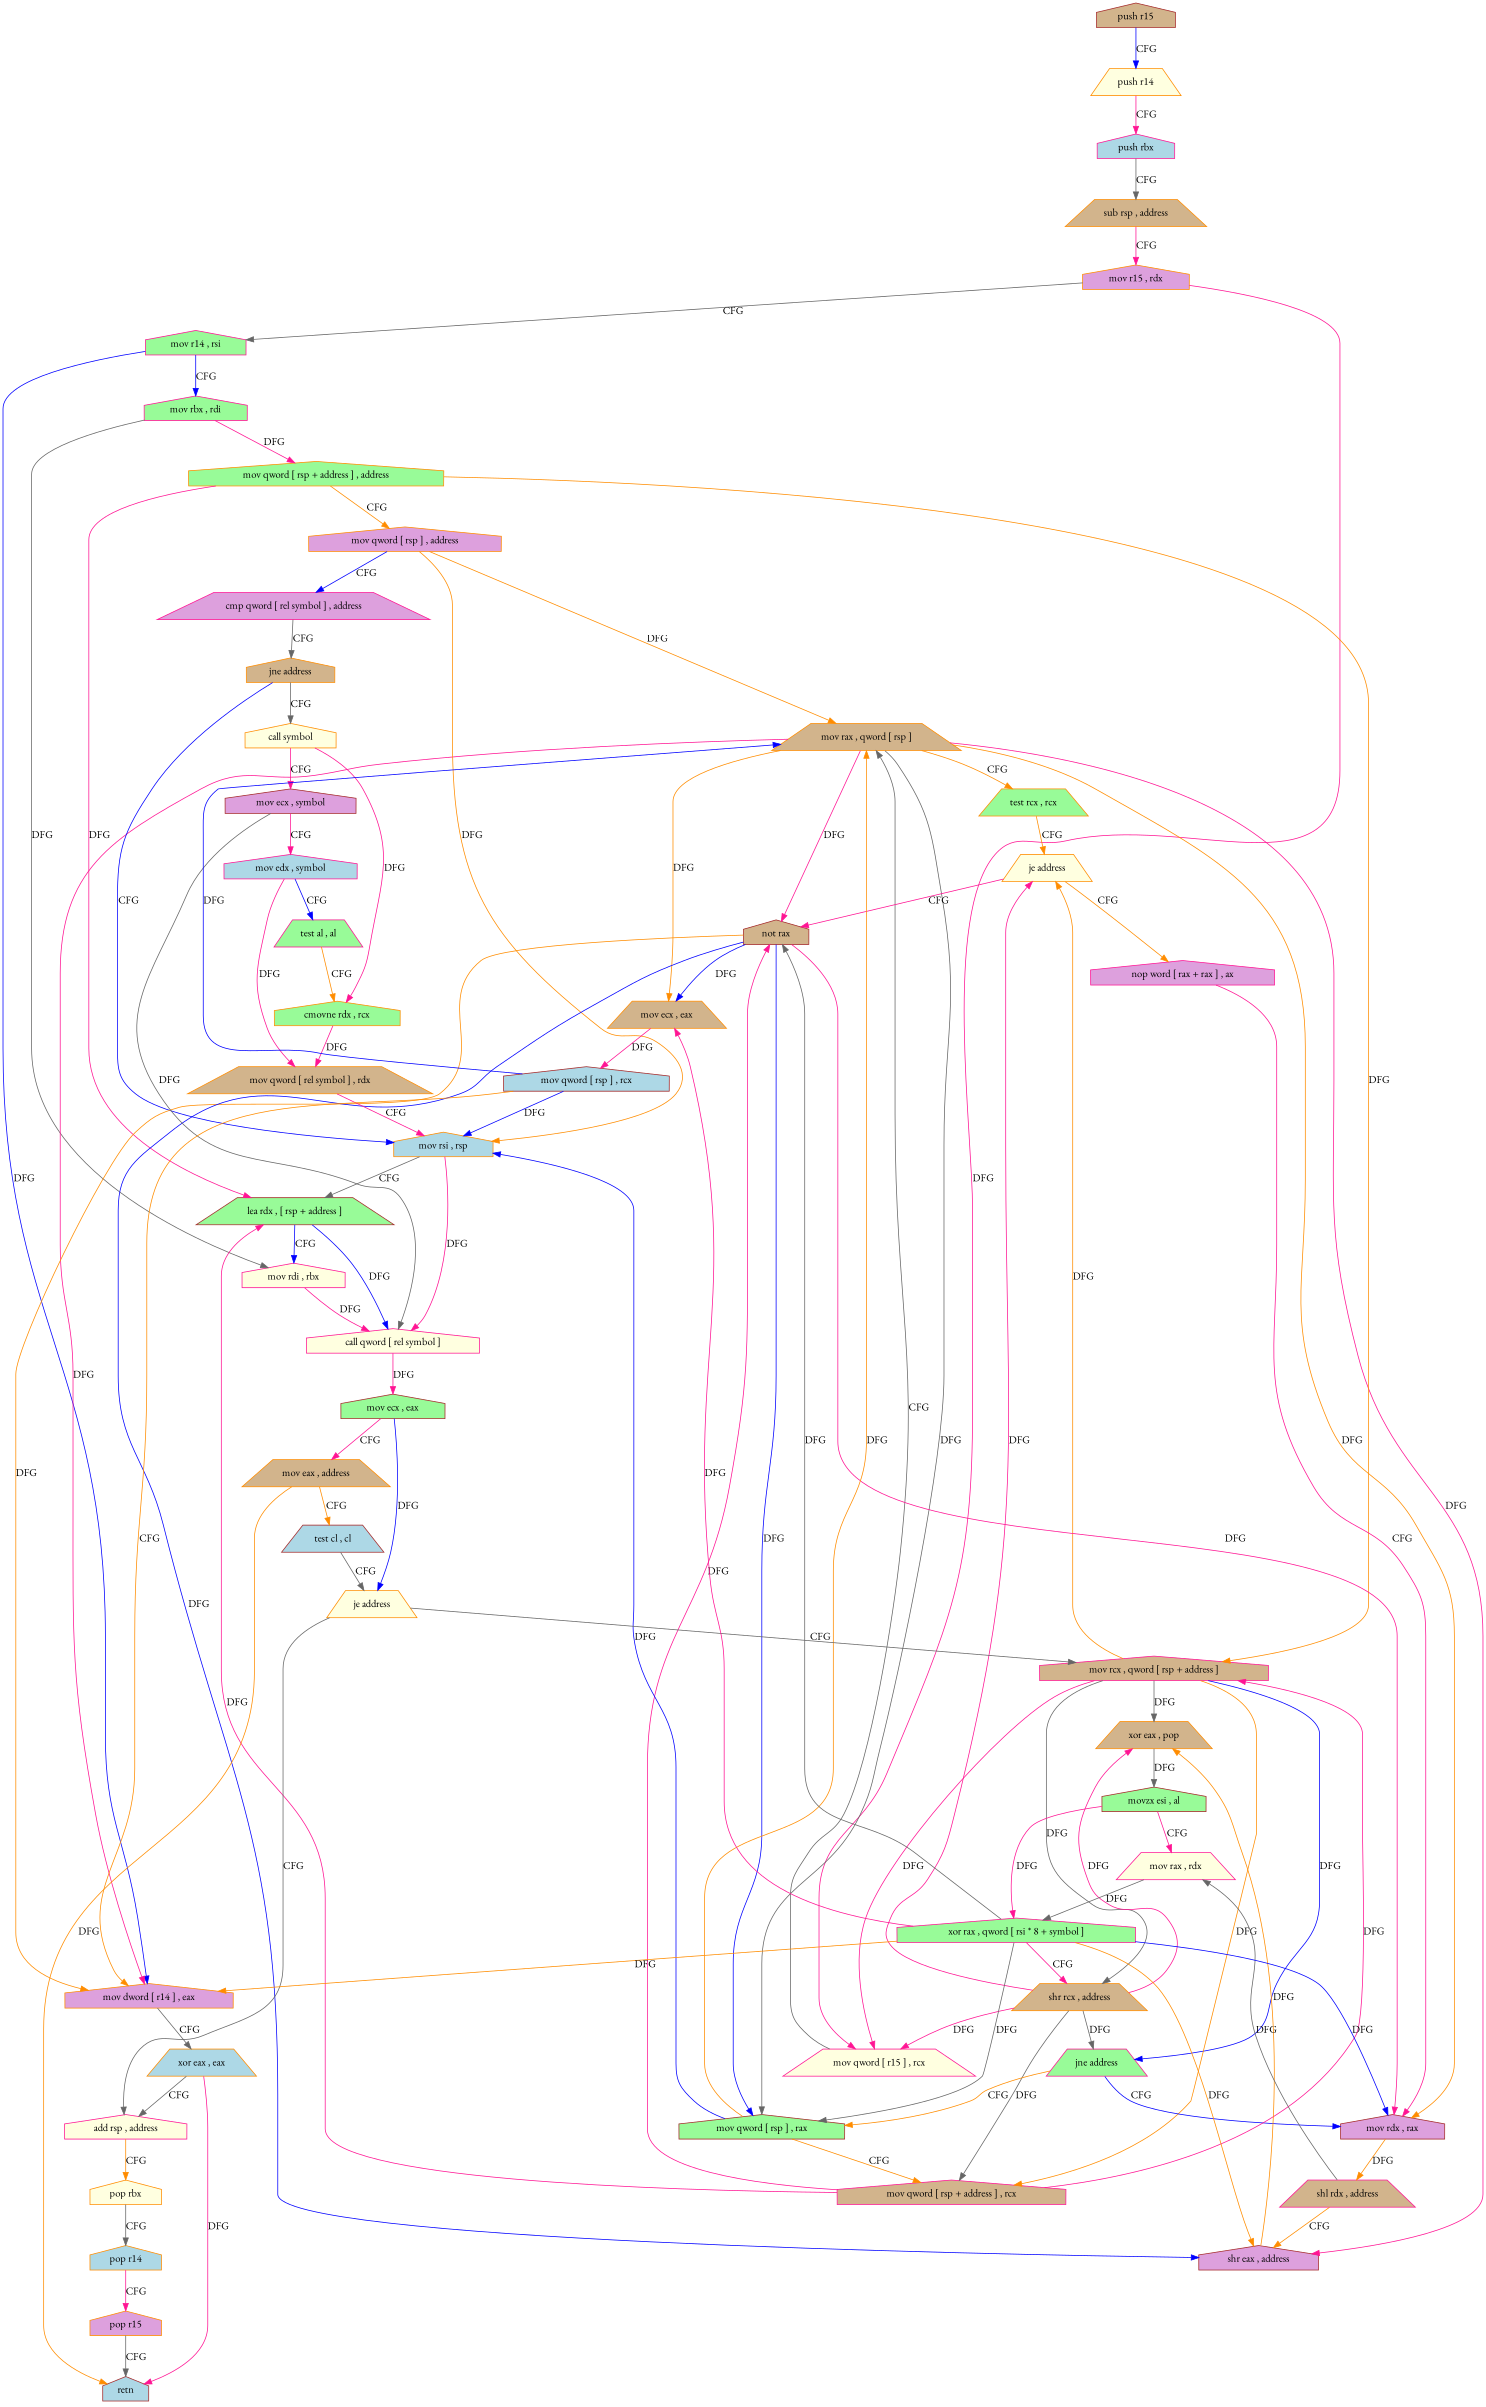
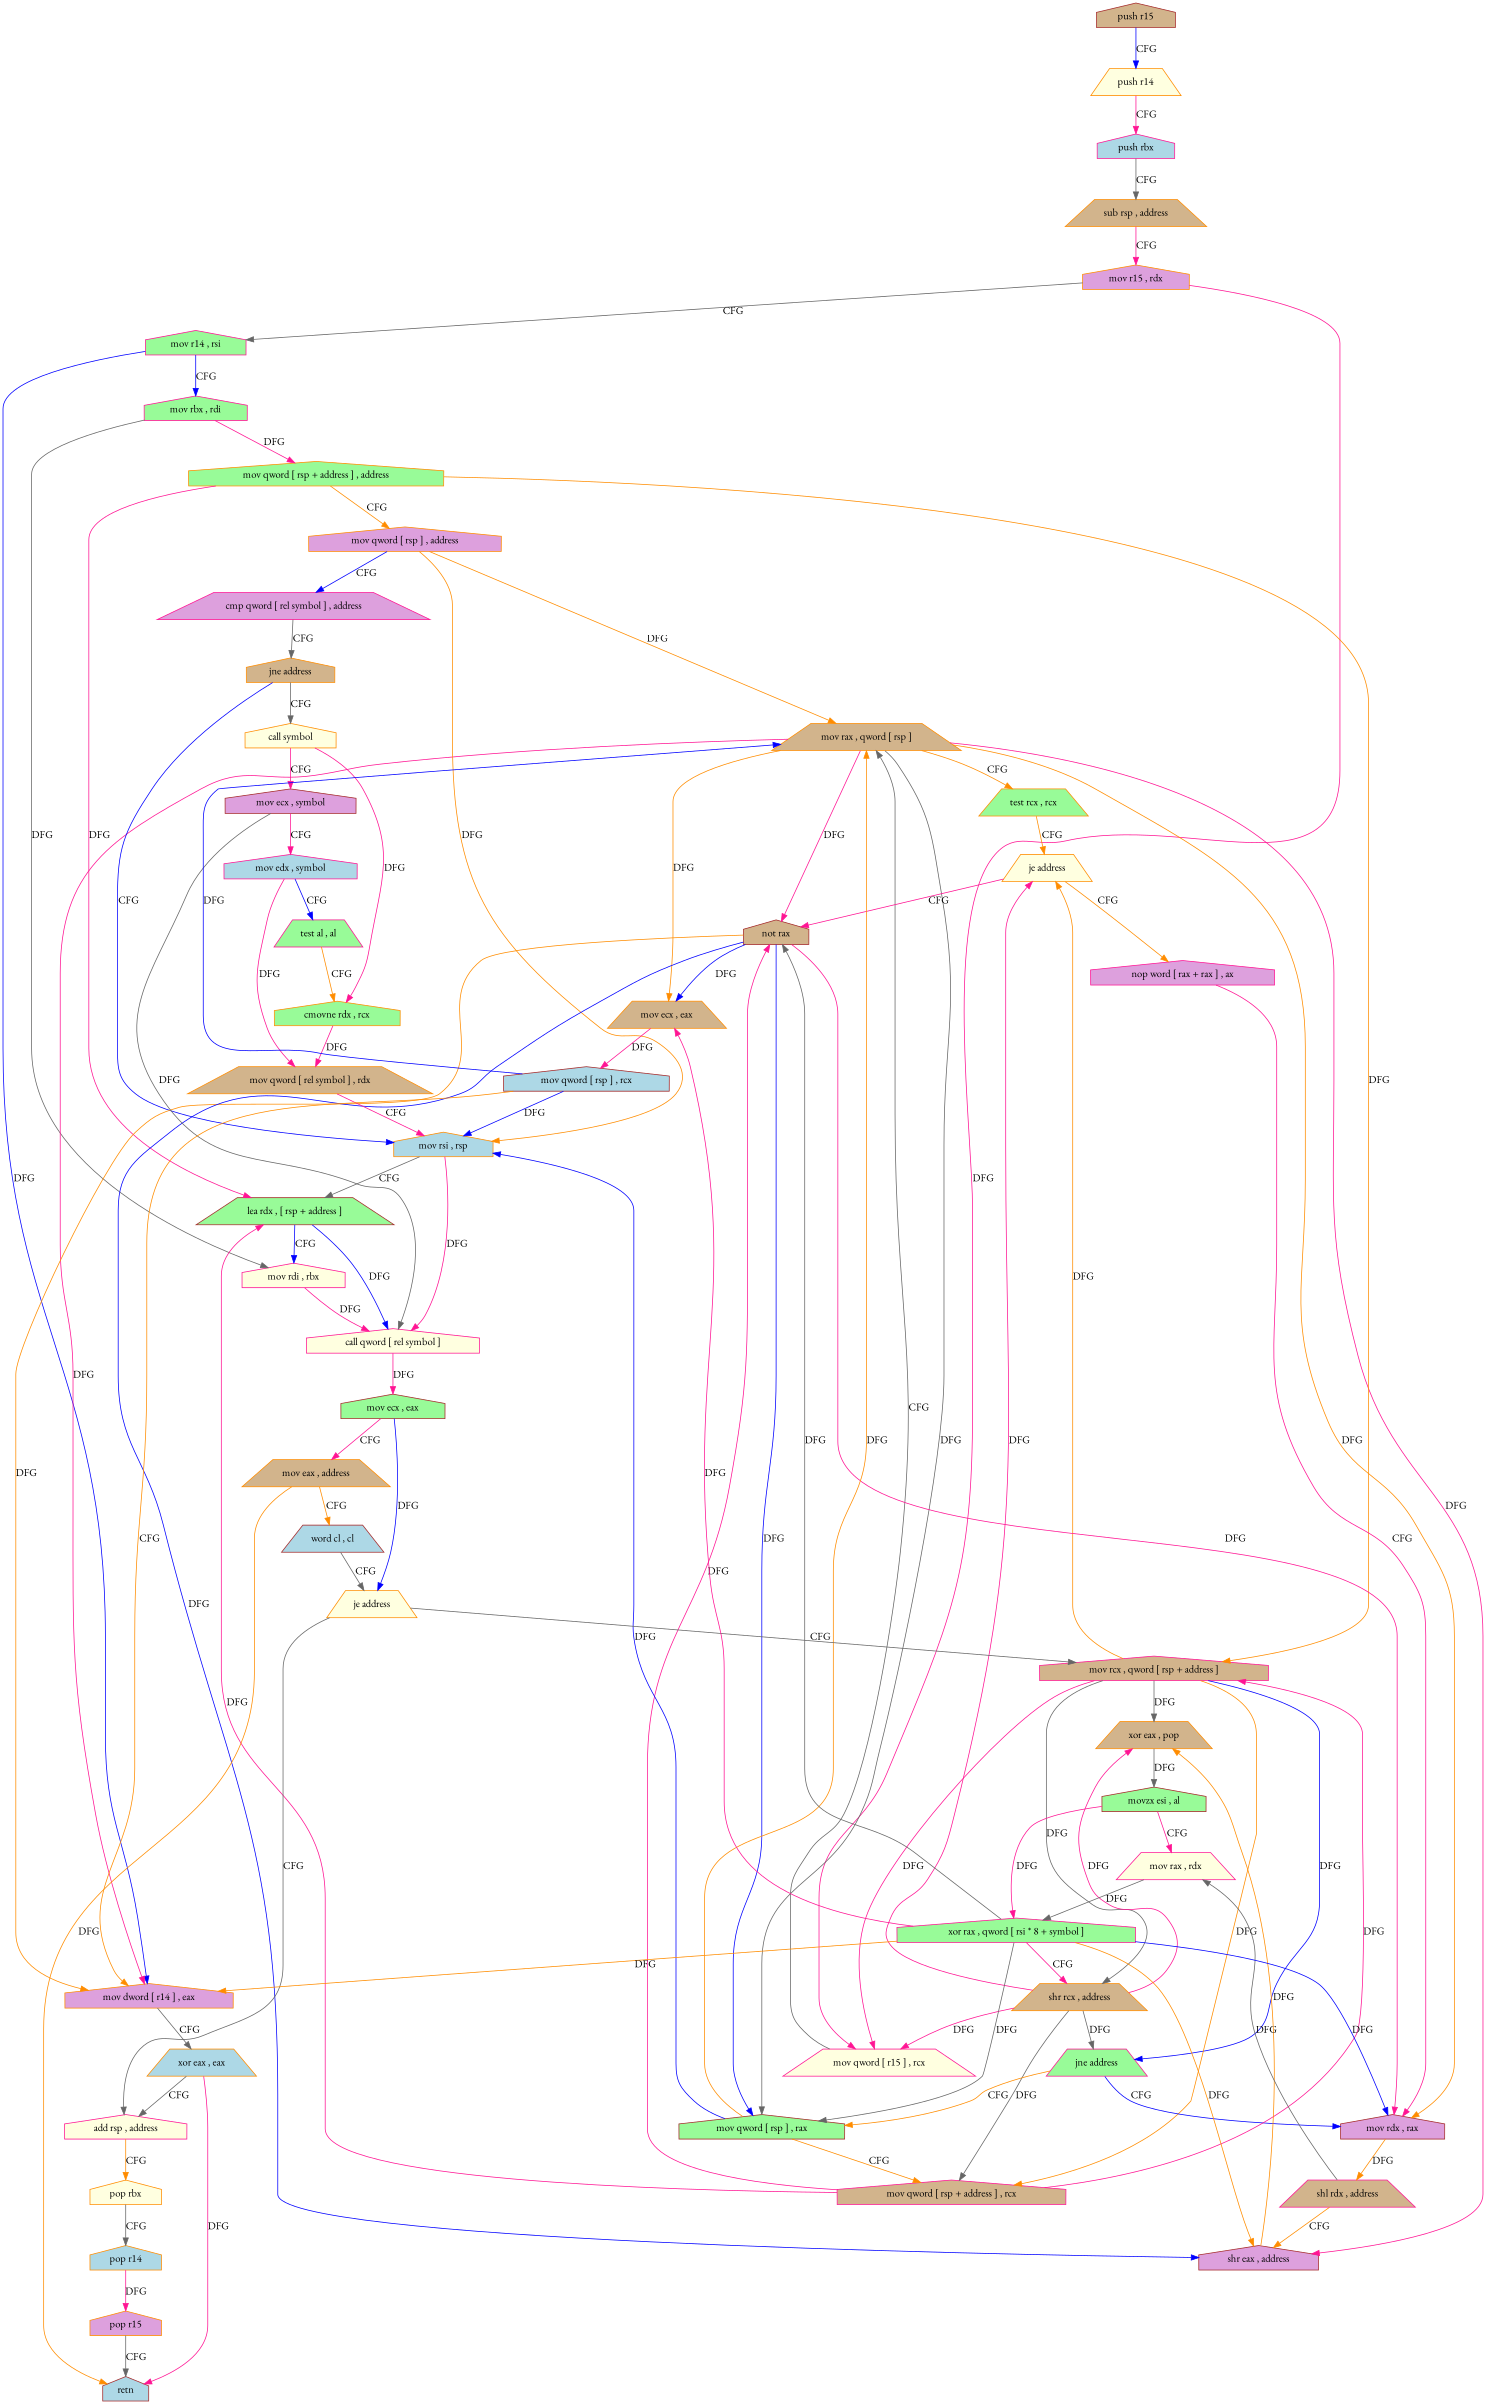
node "test cl , cl": label "test cl , cl" -> "word cl , cl"
edge "pop r14" -> "pop r15": label "CFG" -> "DFG"
